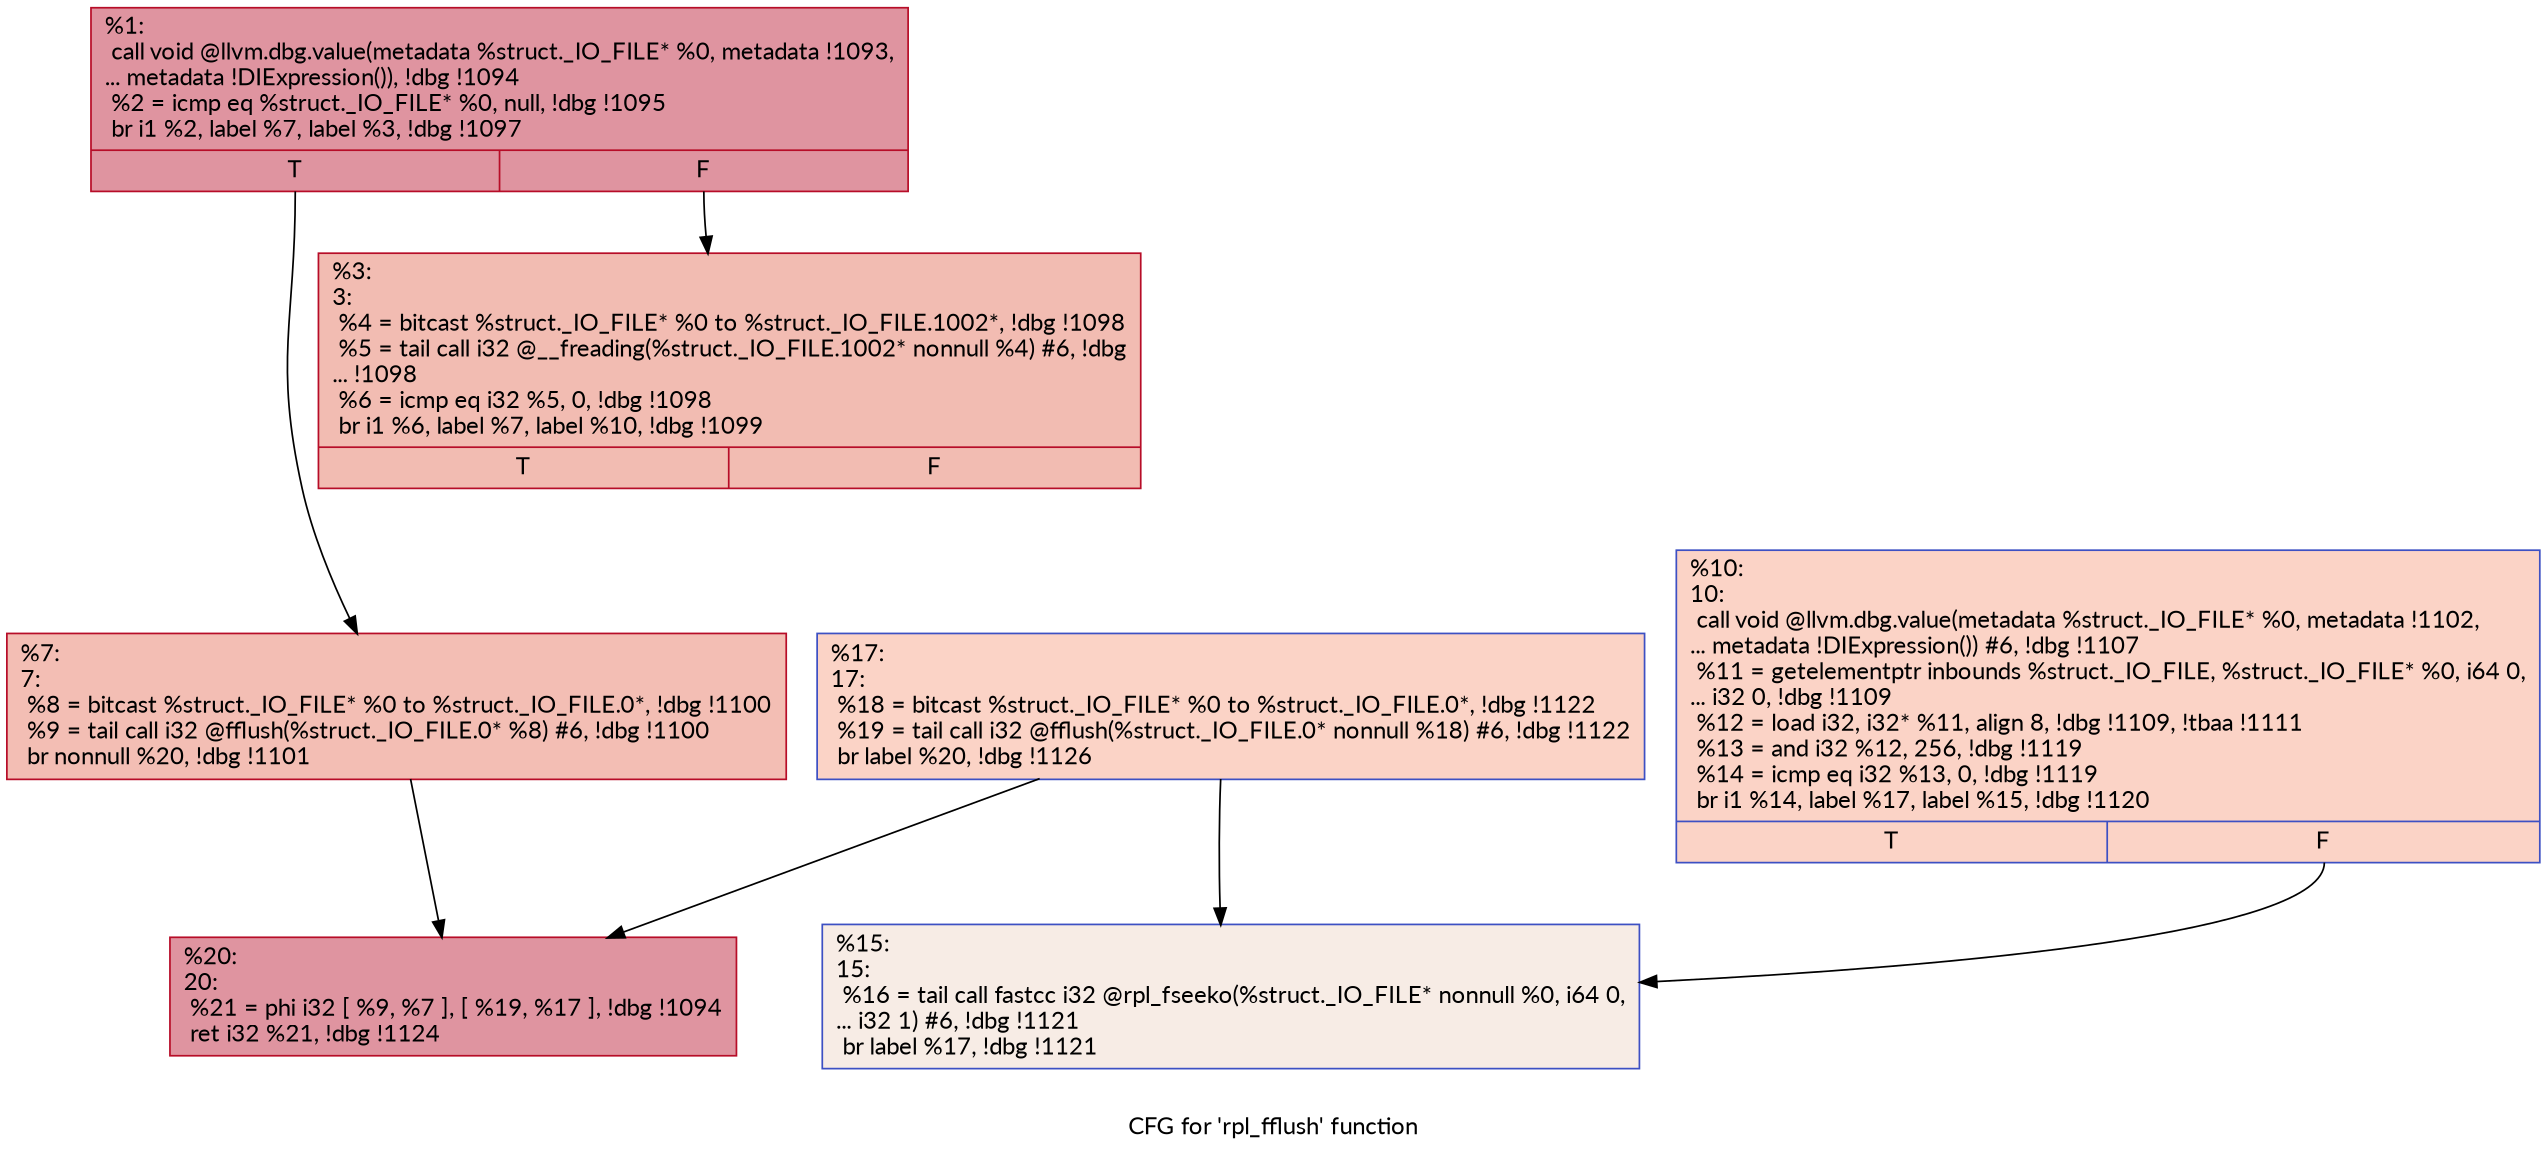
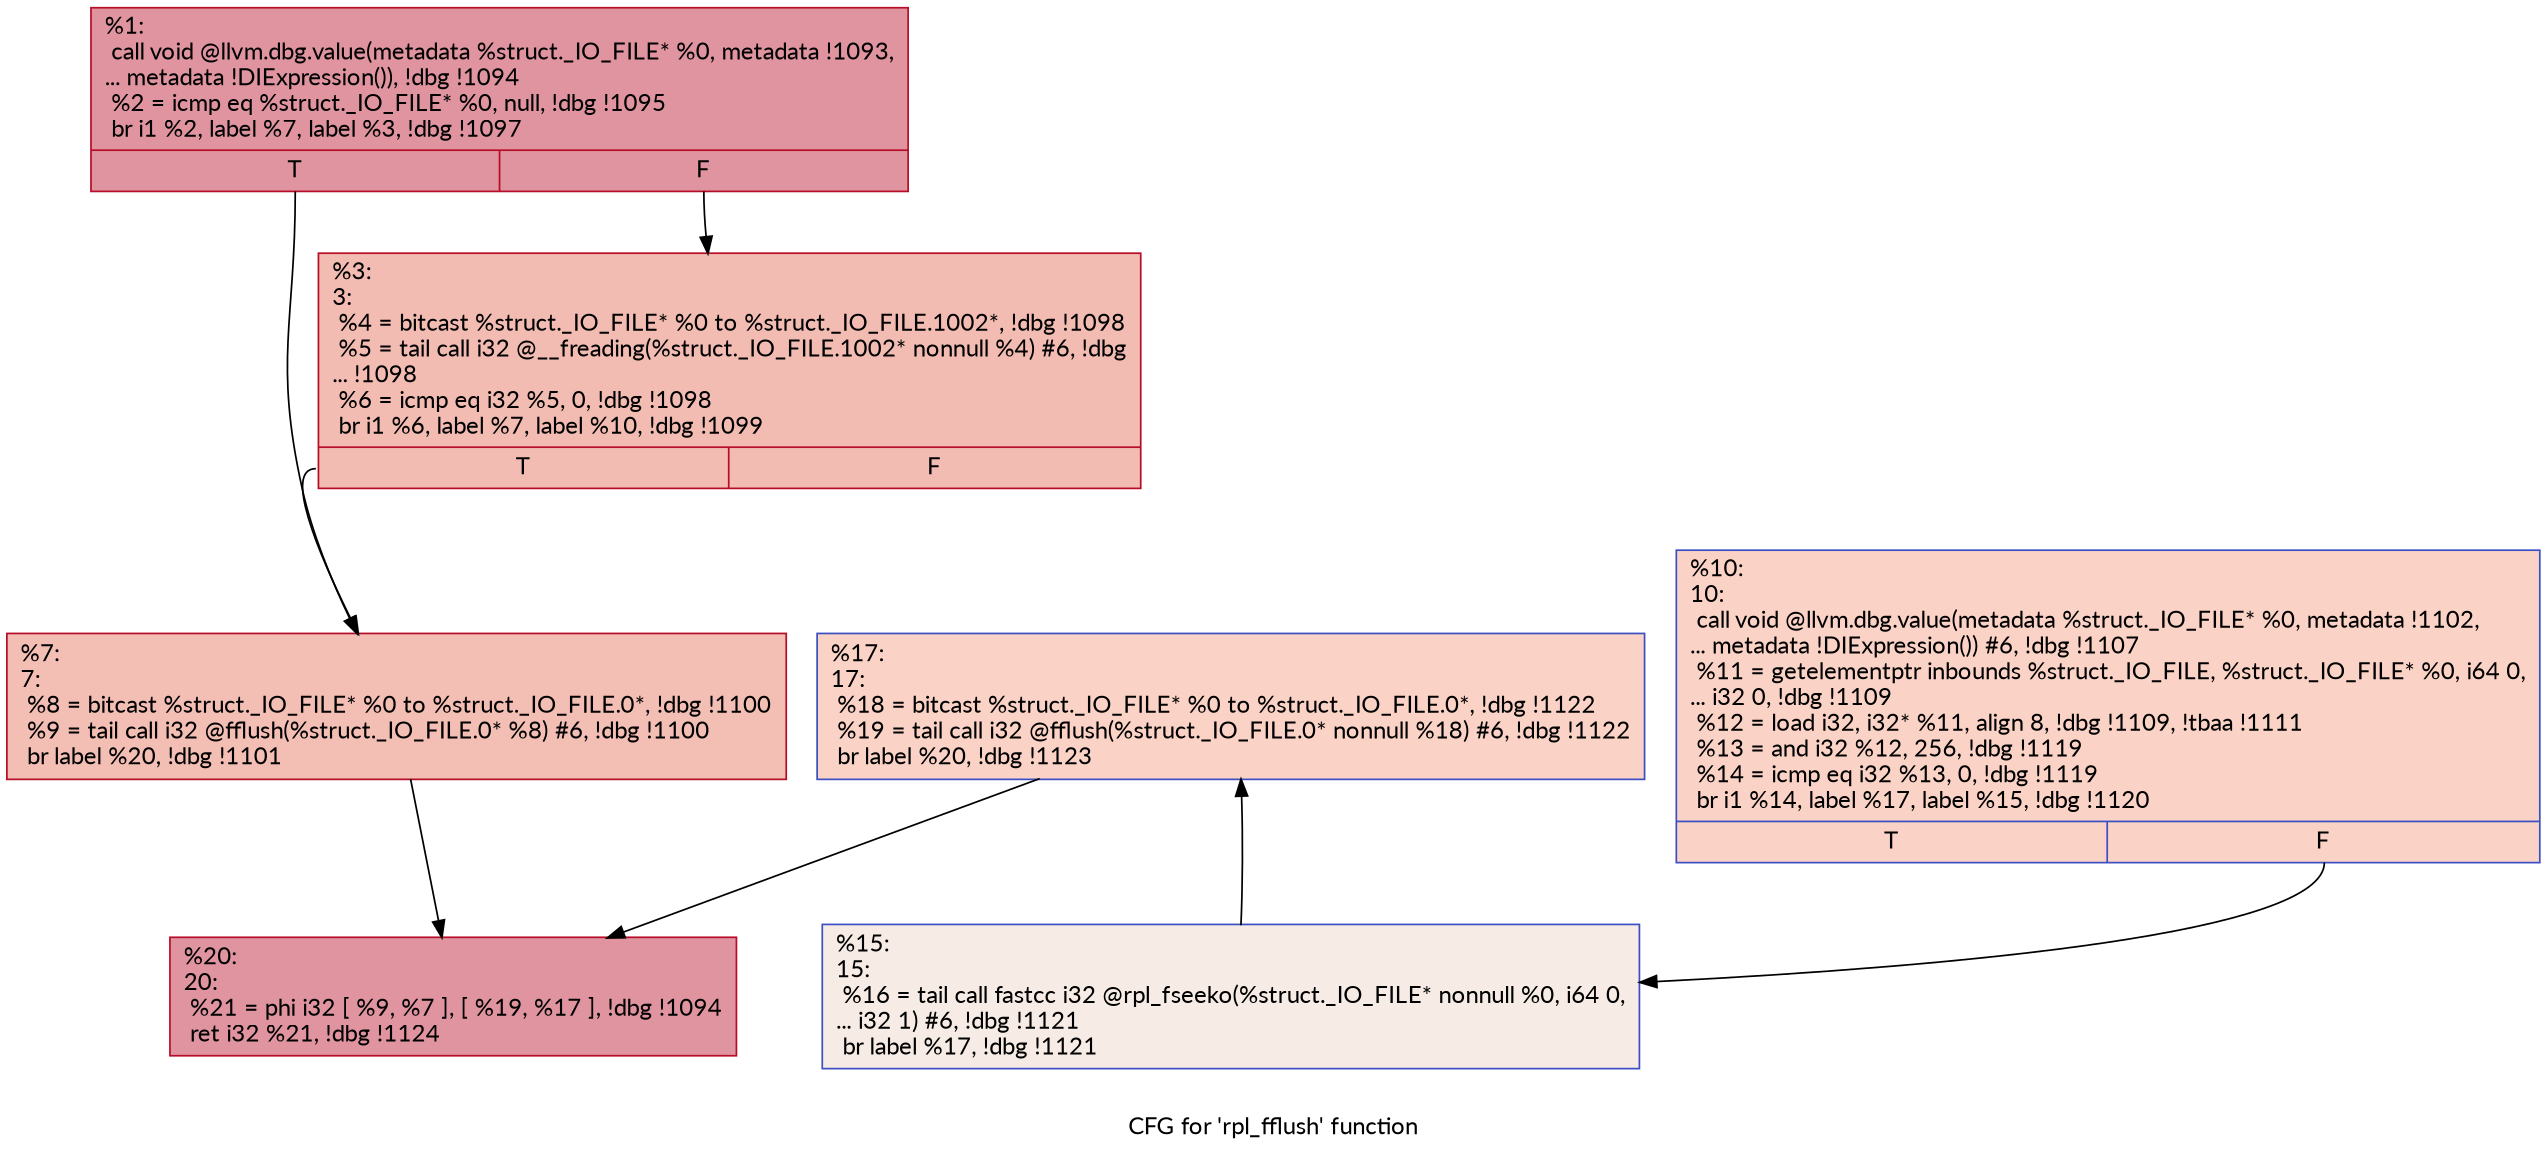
edge "%3:" -> "%7:": added
node "%7:": text "br nonnull %20, !dbg !1101" -> "br label %20, !dbg !1101"
node "%17:": text "br label %20, !dbg !1126" -> "br label %20, !dbg !1123"
edge "%17:" -> "%15:": reversed
